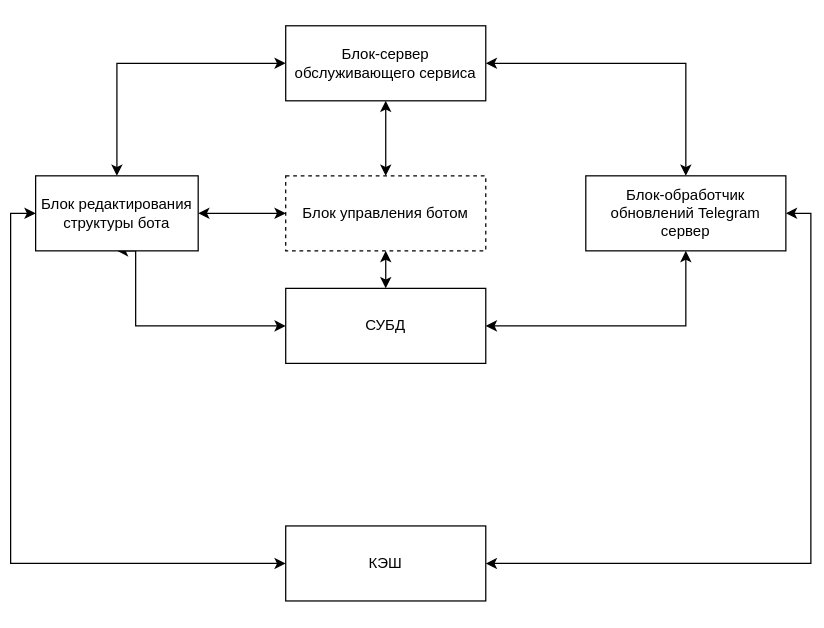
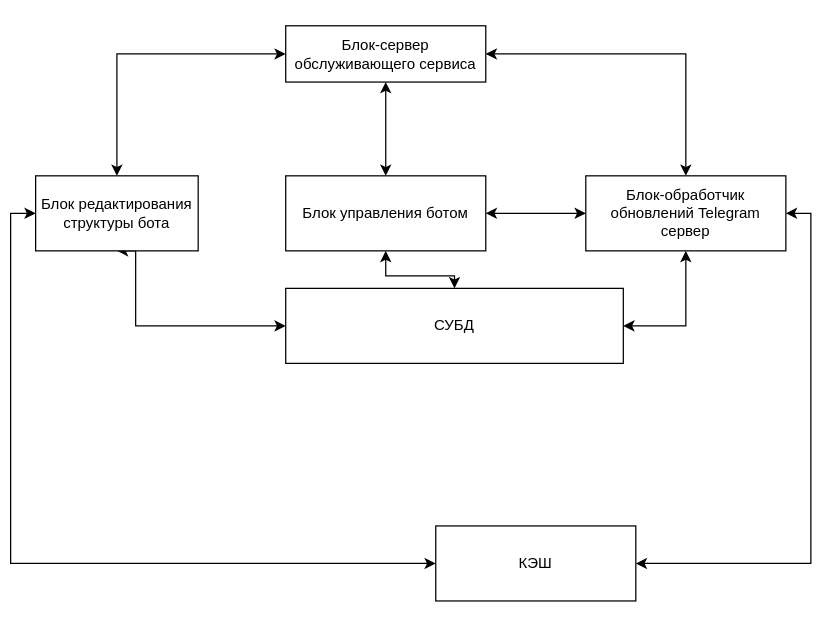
node "Блок-сервер обслуживающего сервиса": size 200x75 -> 200x56
edge "Блок редактирования структуры бота" -- "Блок управления ботом": now "Блок-обработчик обновлений Telegram сервер" -- "Блок управления ботом"
node "Блок управления ботом": style dashed -> solid
node "СУБД": size 200x75 -> 338x75
node "КЭШ": moved (386, 563) -> (536, 563)
